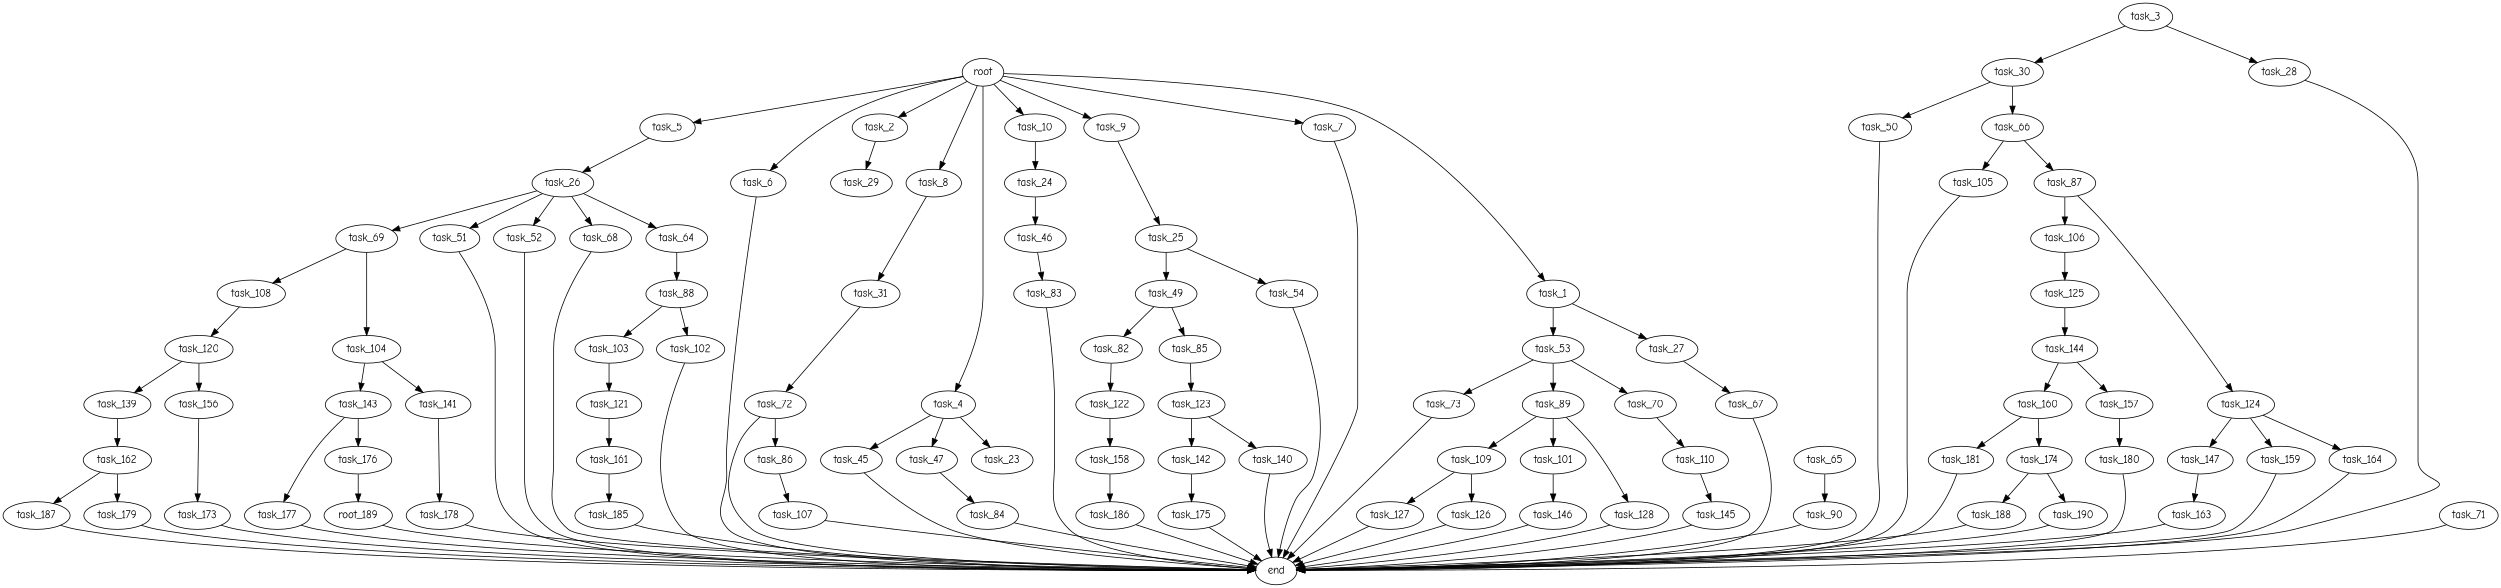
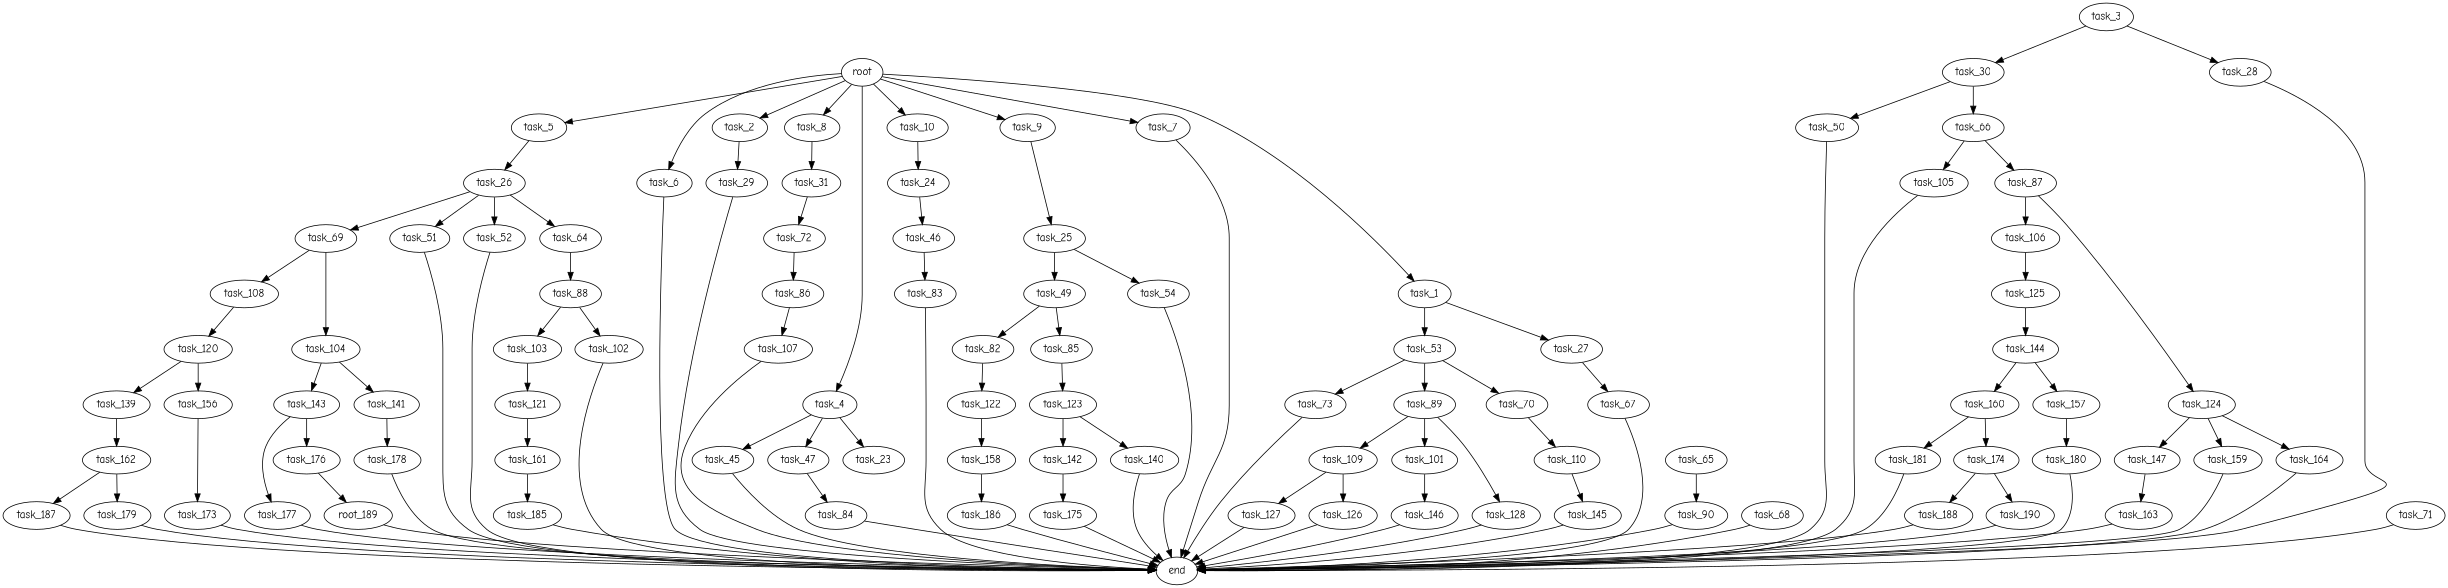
edge "task_26" -> "task_68": removed
edge "task_72" -> "end": now "task_29" -> "end"
